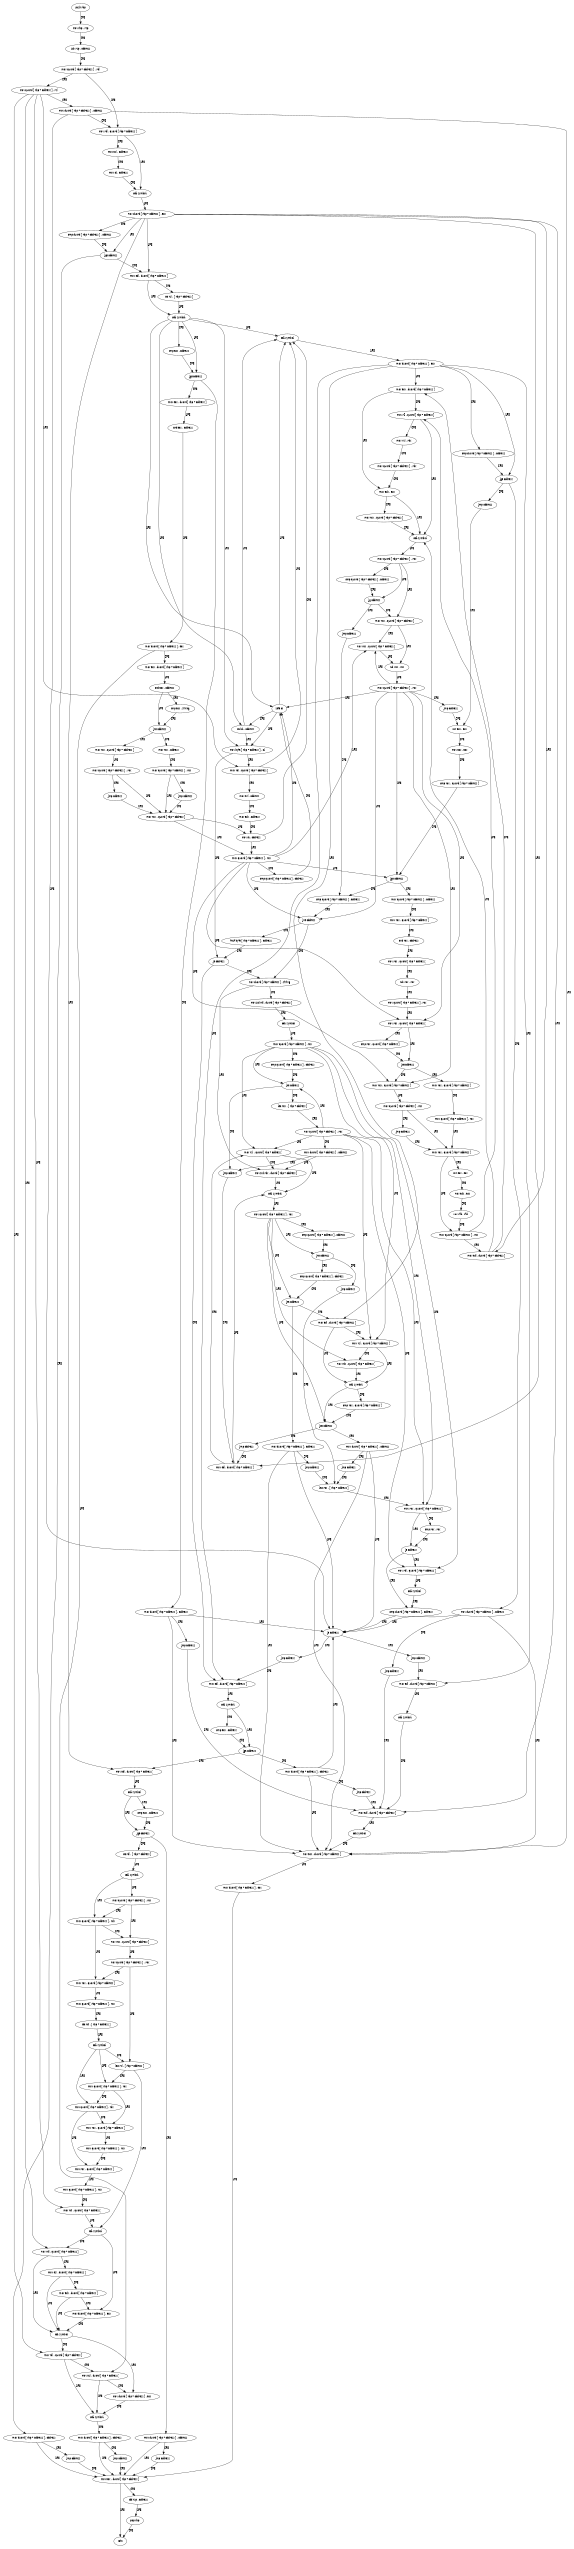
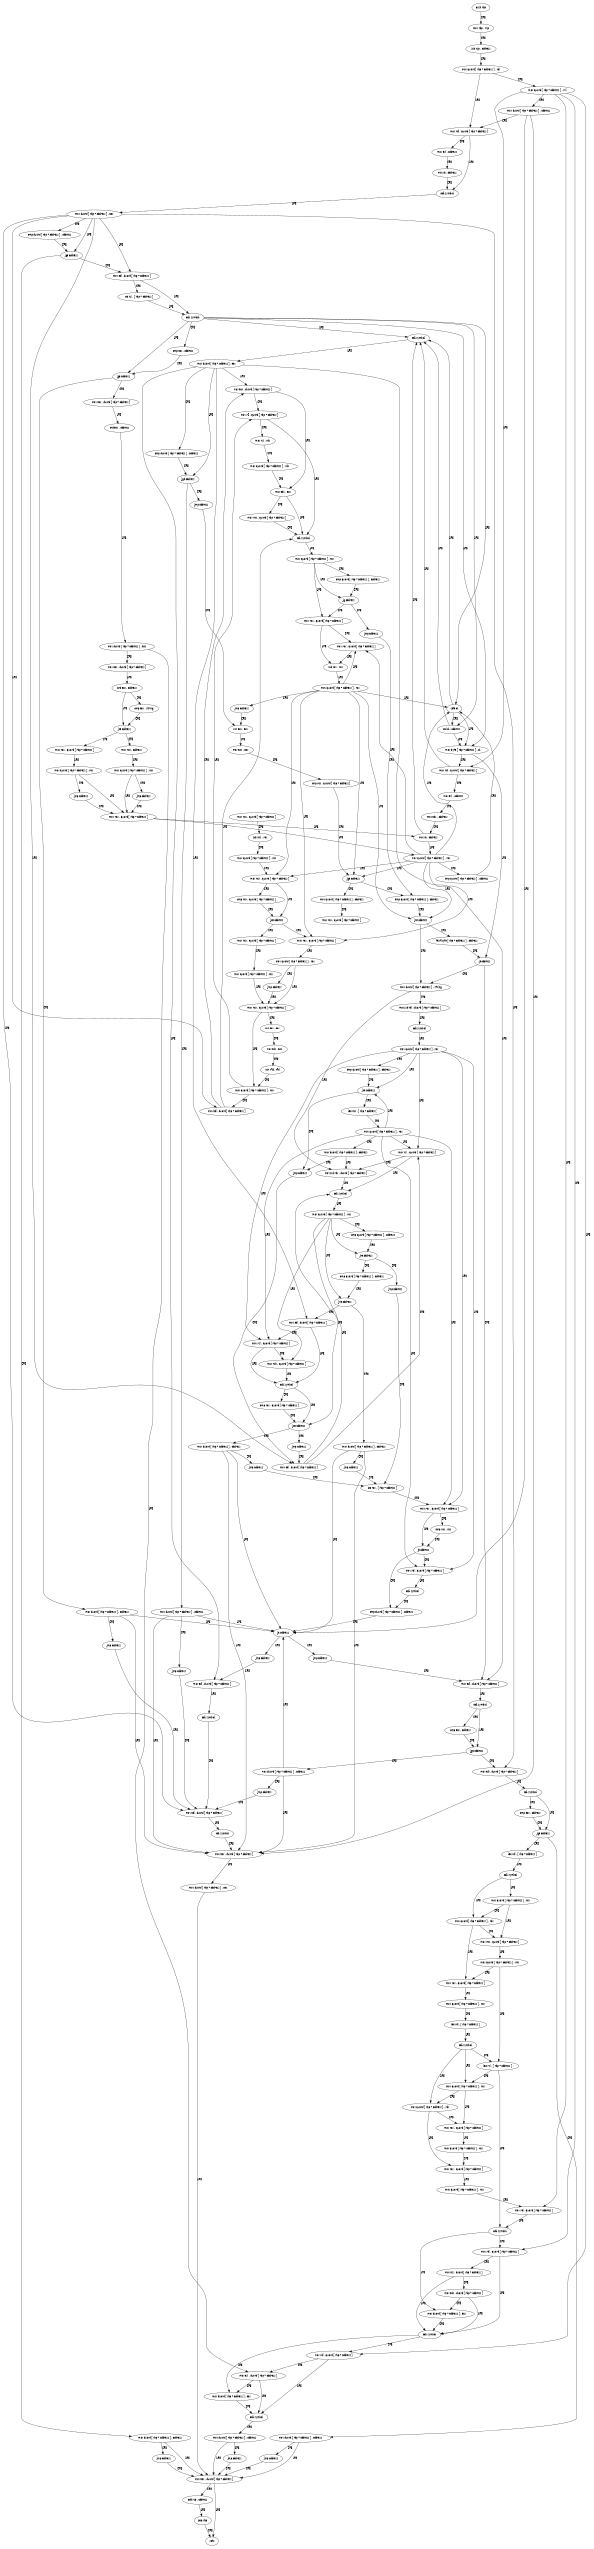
node "and rax , address": removed
